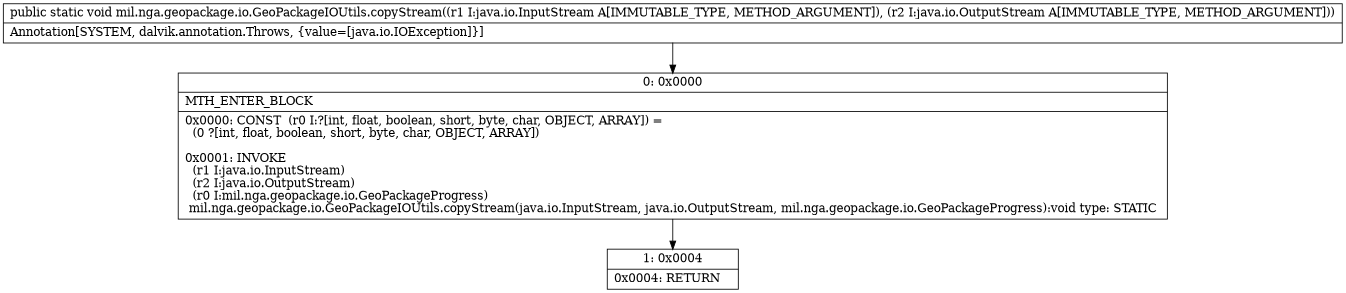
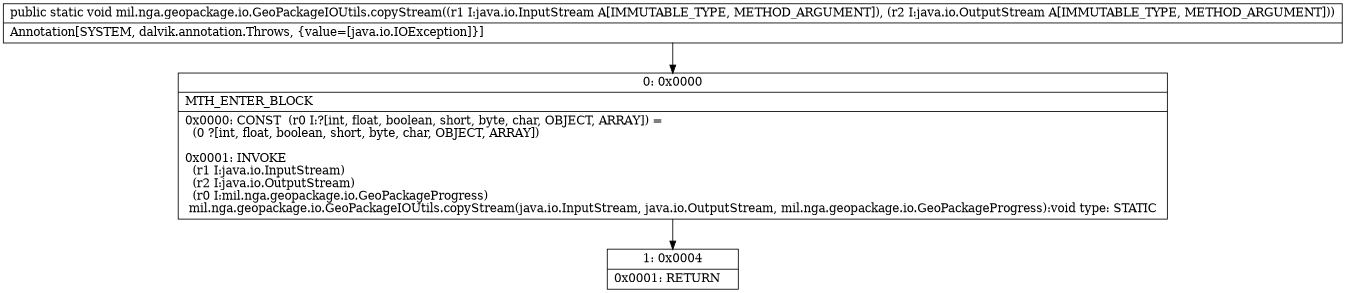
node "1: 0x0004": text "0x0004: RETURN" -> "0x0001: RETURN"
